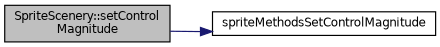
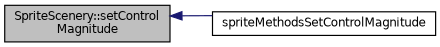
edge "SpriteScenery::setControl Magnitude" -> "spriteMethodsSetControlMagnitude": reversed
